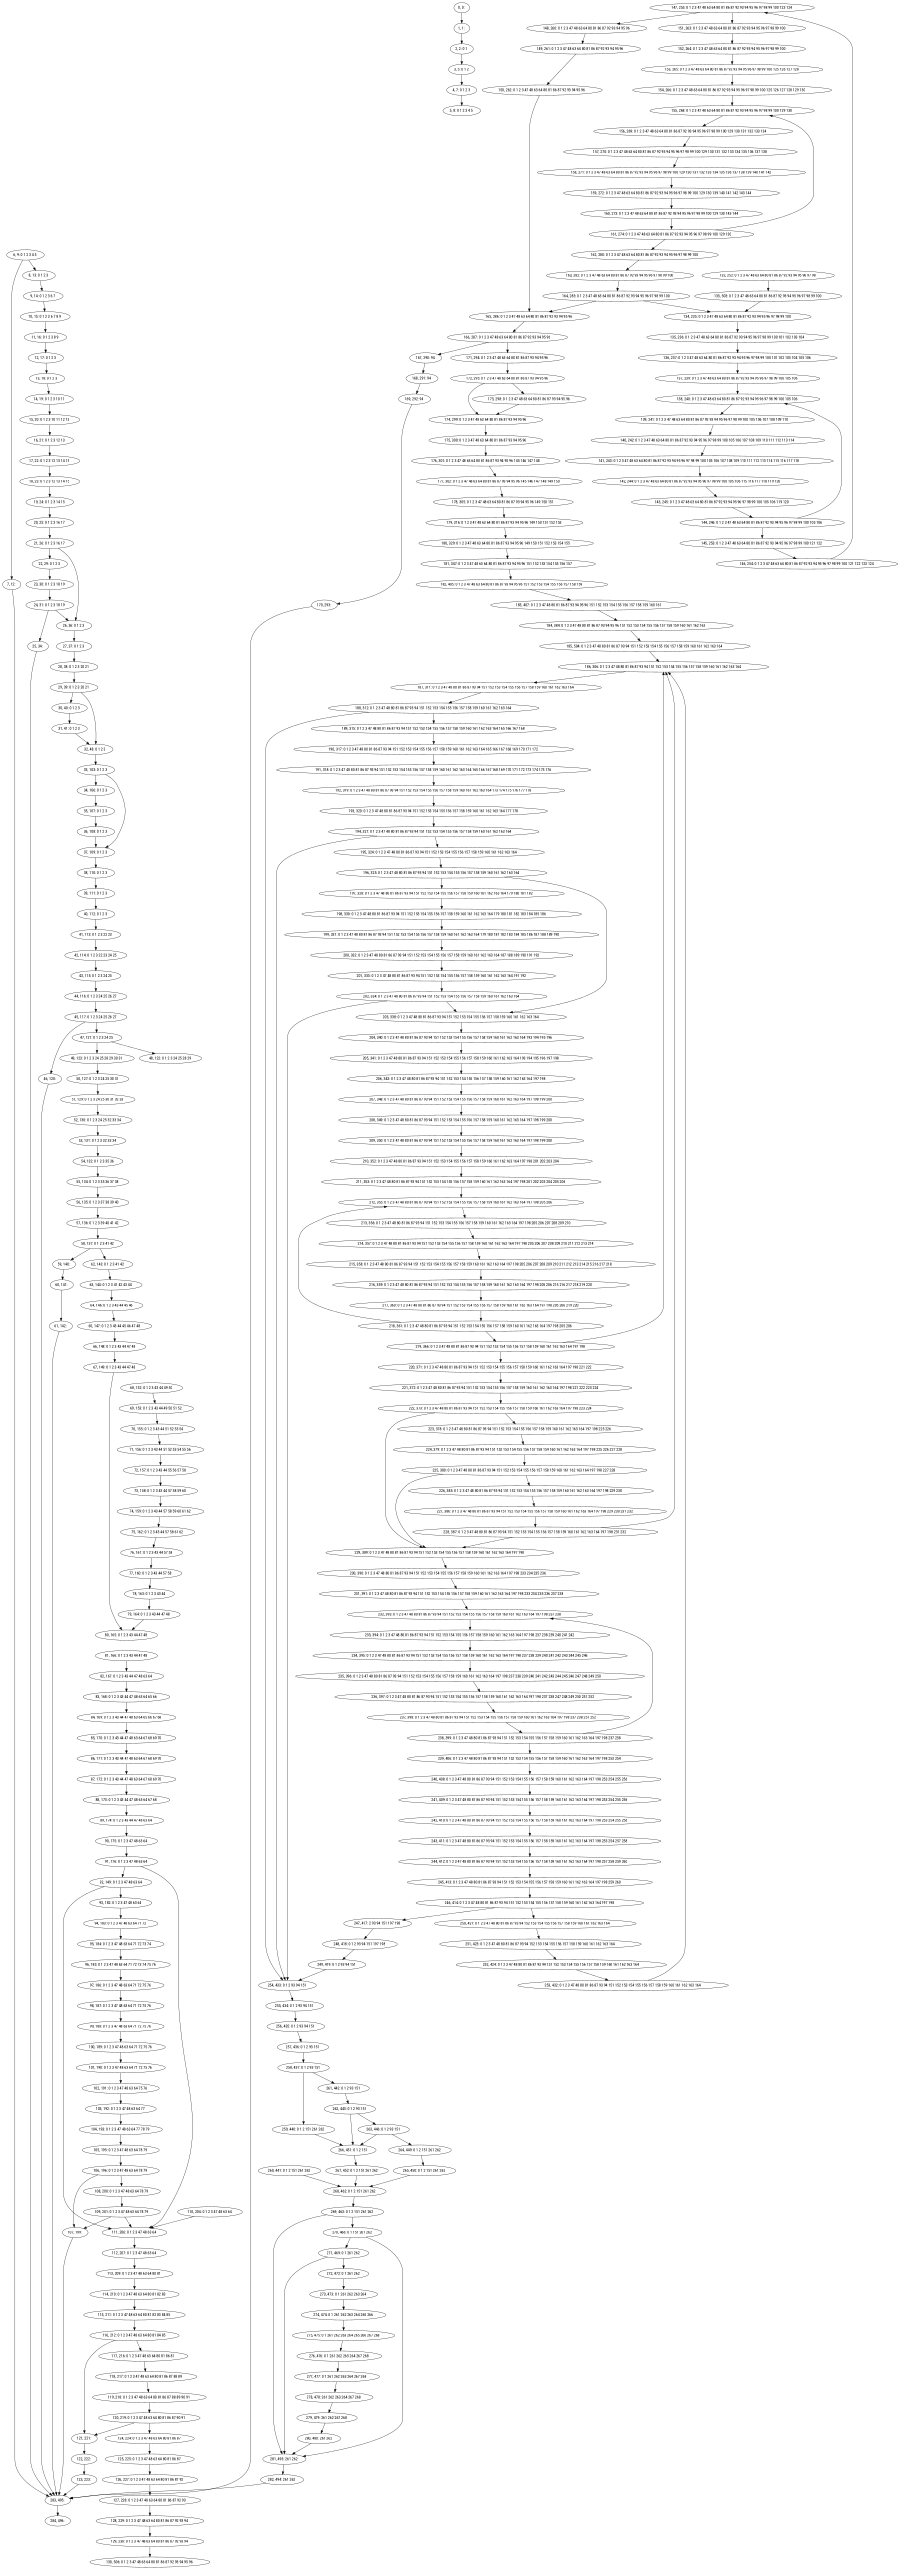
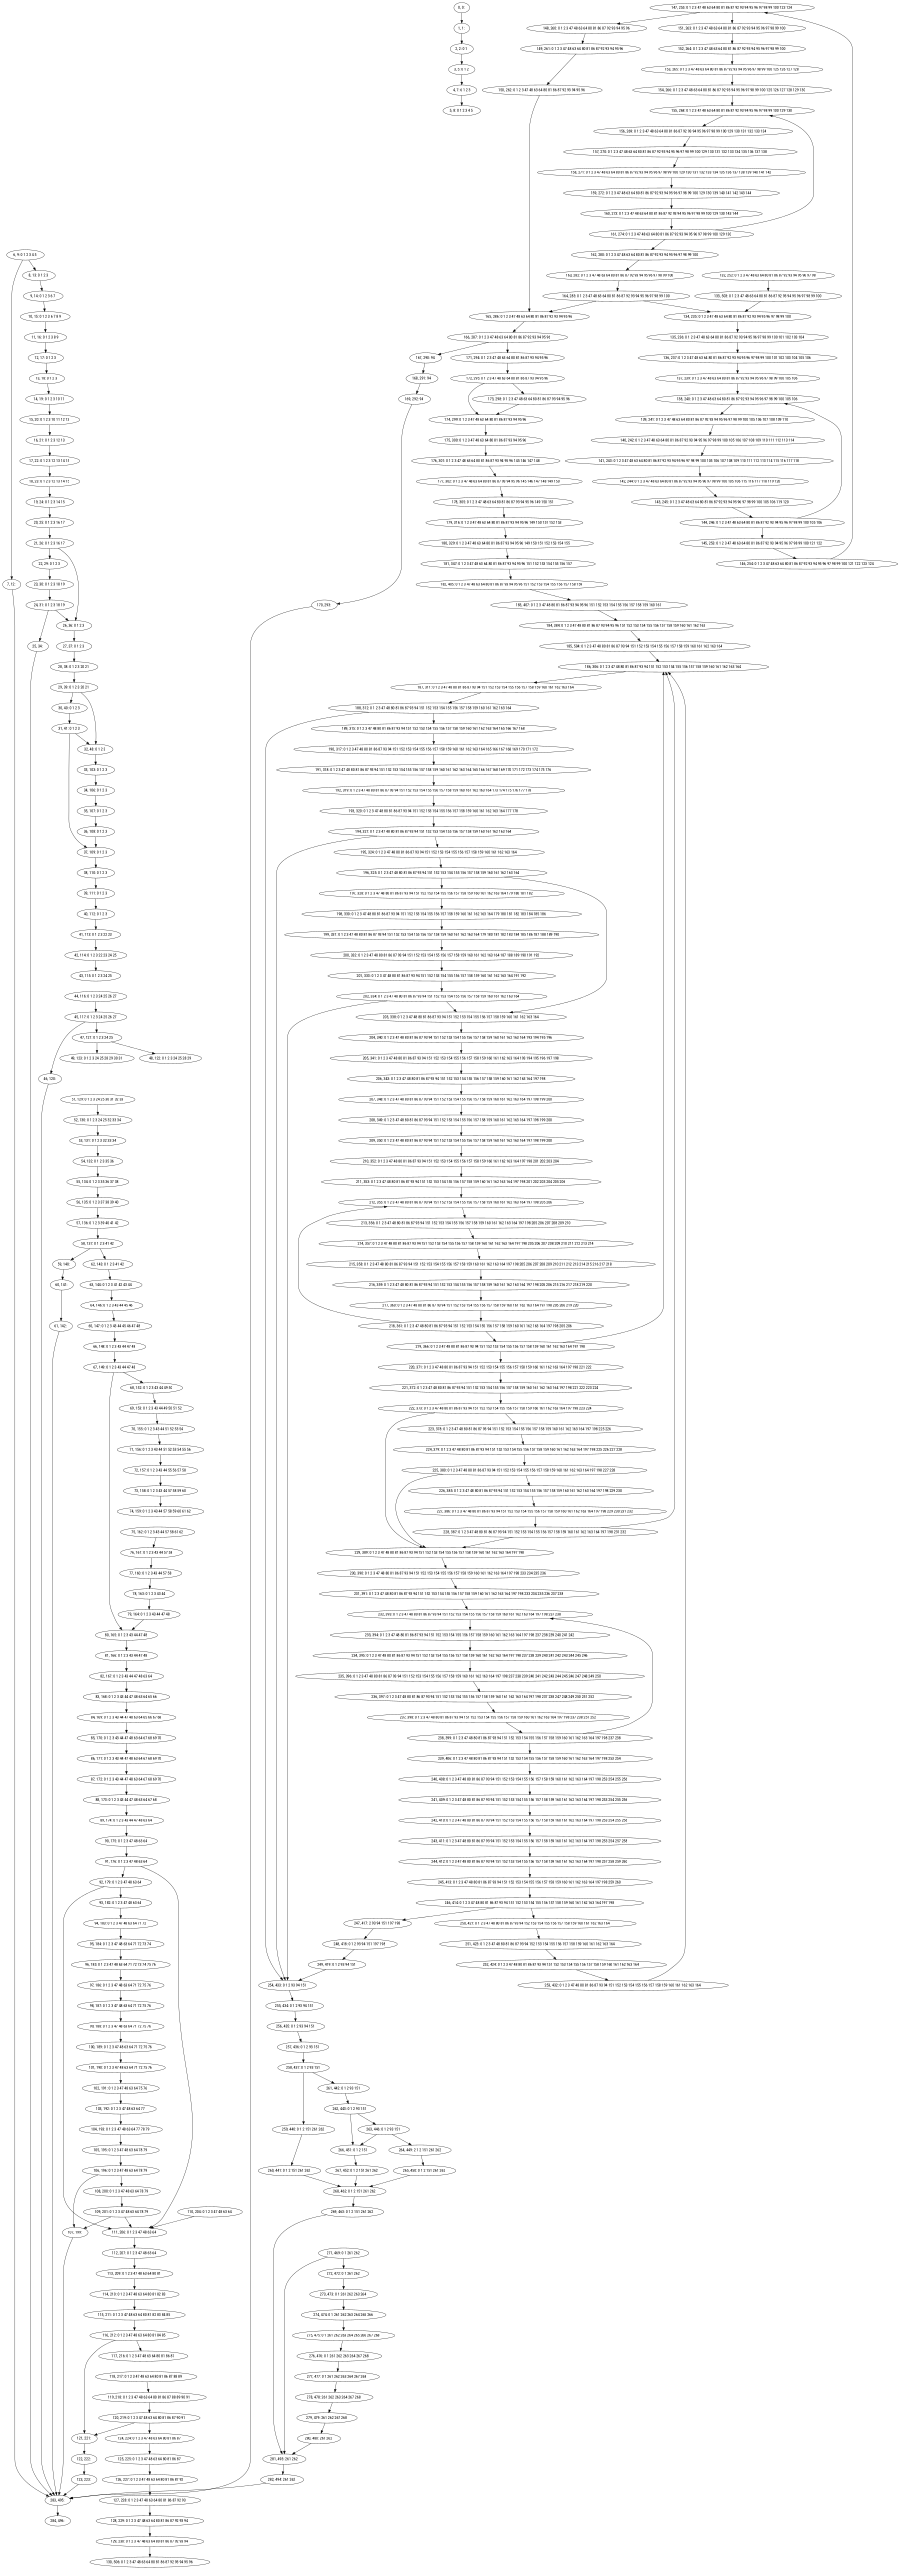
node "4, 7: 0 1 2 3": label "4, 7: 0 1 2 3" -> "4, 7: 6 1 2 3"
edge "33, 103: 0 1 2 3" -> "37, 109: 0 1 2 3": now "31, 41: 0 1 2 3" -> "37, 109: 0 1 2 3"
edge "43, 115: 0 1 2 3 24 25" -> "44, 116: 0 1 2 3 24 25 26 27": removed
node "50, 127: 0 1 2 3 24 25 30 31": removed
edge "67, 149: 0 1 2 3 43 44 47 48" -> "68, 152: 0 1 2 3 43 44 49 50": added
edge "74, 159: 0 1 2 3 43 44 57 58 59 60 61 62" -> "75, 162: 0 1 2 3 43 44 57 58 61 62": removed
edge "80, 165: 0 1 2 3 43 44 47 48" -> "81, 166: 0 1 2 3 43 44 47 48": added
node "92, 149: 0 1 2 3 47 48 63 64": label "92, 149: 0 1 2 3 47 48 63 64" -> "92, 179: 0 1 2 3 47 48 63 64"
edge "259, 440: 0 1 2 151 261 262" -> "266, 451: 0 1 2 151": now "259, 440: 0 1 2 151 261 262" -> "260, 441: 0 1 2 151 261 262"
node "264, 449: 0 1 2 151 261 262": label "264, 449: 0 1 2 151 261 262" -> "264, 449: 2 1 2 151 261 262"
node "270, 466: 0 1 151 261 262": removed
edge "117, 216: 0 1 2 3 47 48 63 64 80 81 86 87" -> "118, 217: 0 1 2 3 47 48 63 64 80 81 86 87 88 89": removed
